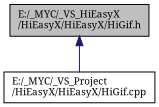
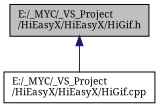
node "E:/_MYC/_VS_HiEasyX /HiEasyX/HiEasyX/HiGif.h": label "E:/_MYC/_VS_HiEasyX /HiEasyX/HiEasyX/HiGif.h" -> "E:/_MYC/_VS_Project /HiEasyX/HiEasyX/HiGif.h"
